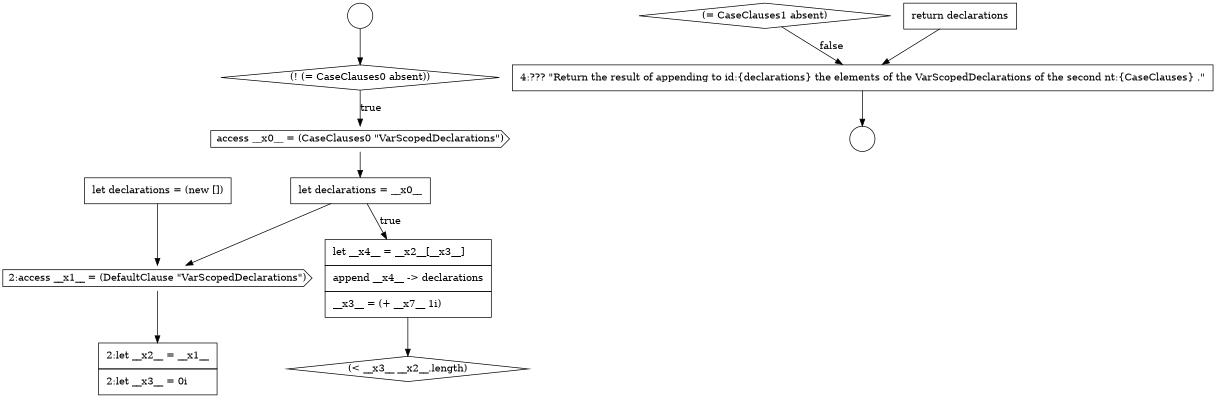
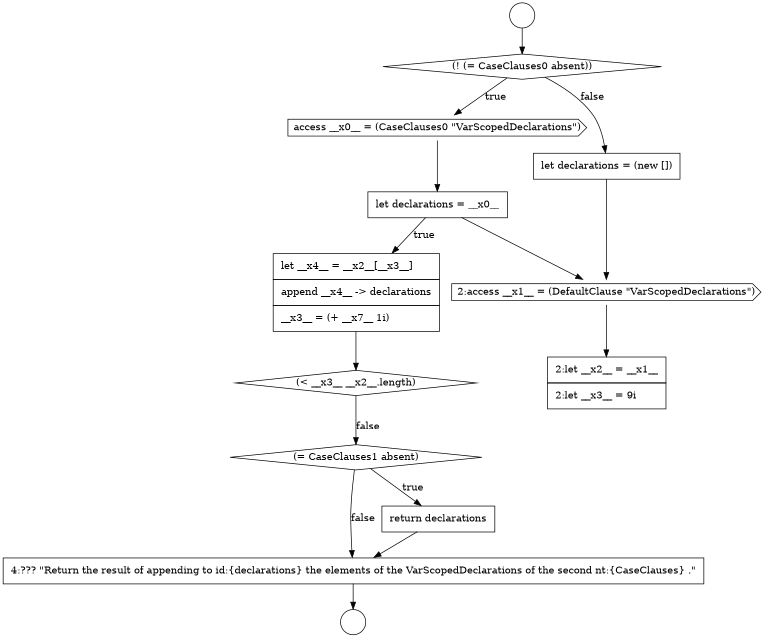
edge "(! (= CaseClauses0 absent))" -> "let declarations = (new [])": added, label "false"
node "2:let __x2__ = __x1__": text "2:let __x3__ = 0i" -> "2:let __x3__ = 9i"
edge "(< __x3__ __x2__.length)" -> "(= CaseClauses1 absent)": added, label "false"
edge "(= CaseClauses1 absent)" -> "return declarations": added, label "true"
